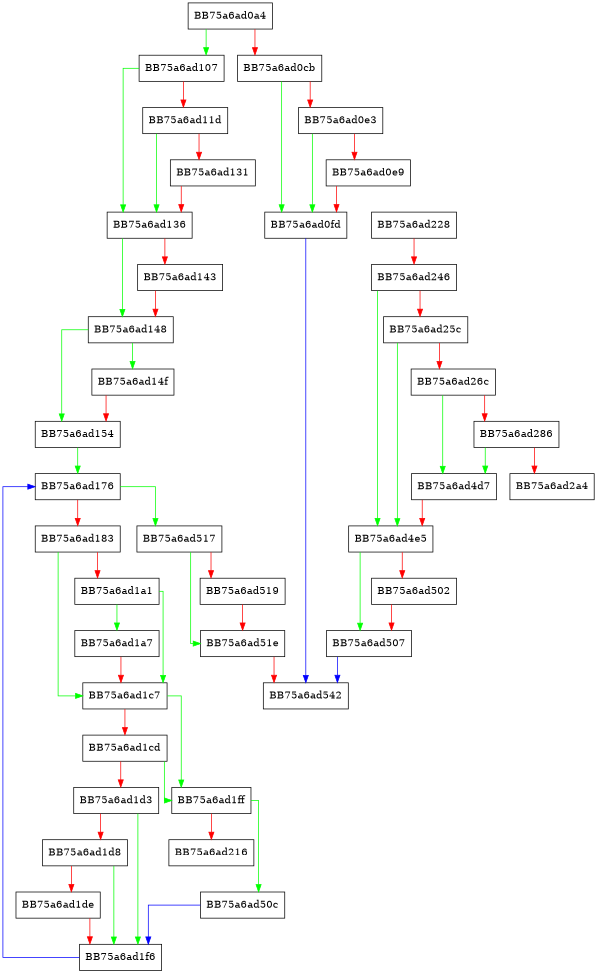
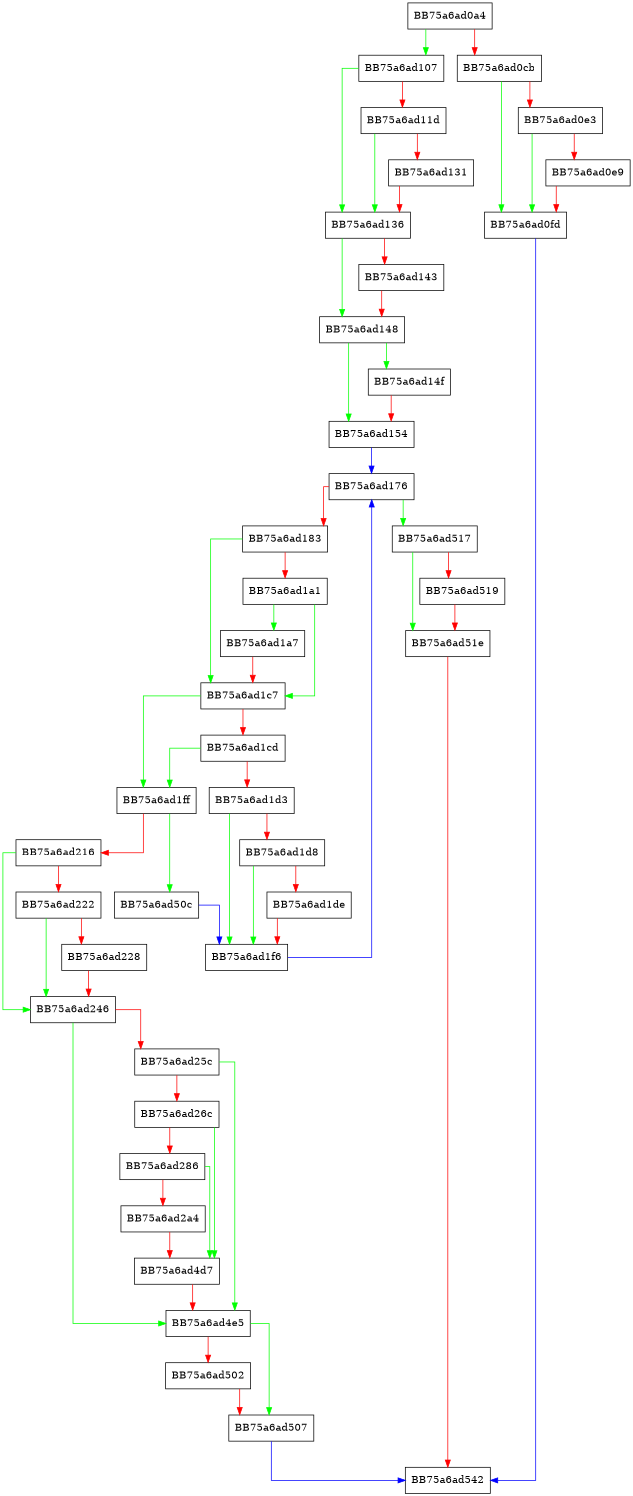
edge "BB75a6ad154" -> "BB75a6ad176": color green -> blue
node "BB75a6ad222": added
edge "BB75a6ad216" -> "BB75a6ad246": added
edge "BB75a6ad2a4" -> "BB75a6ad4d7": added
